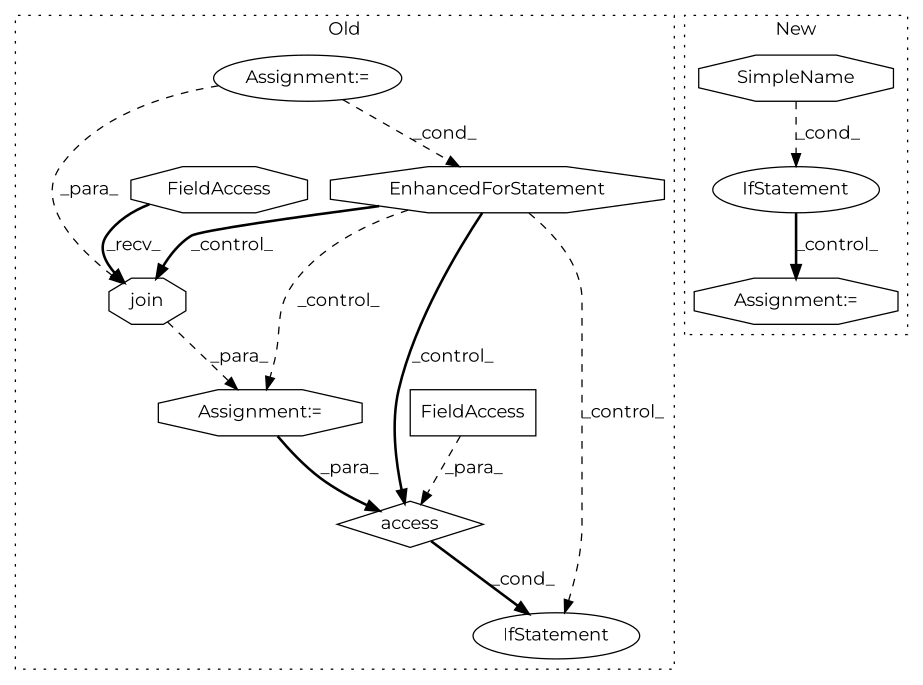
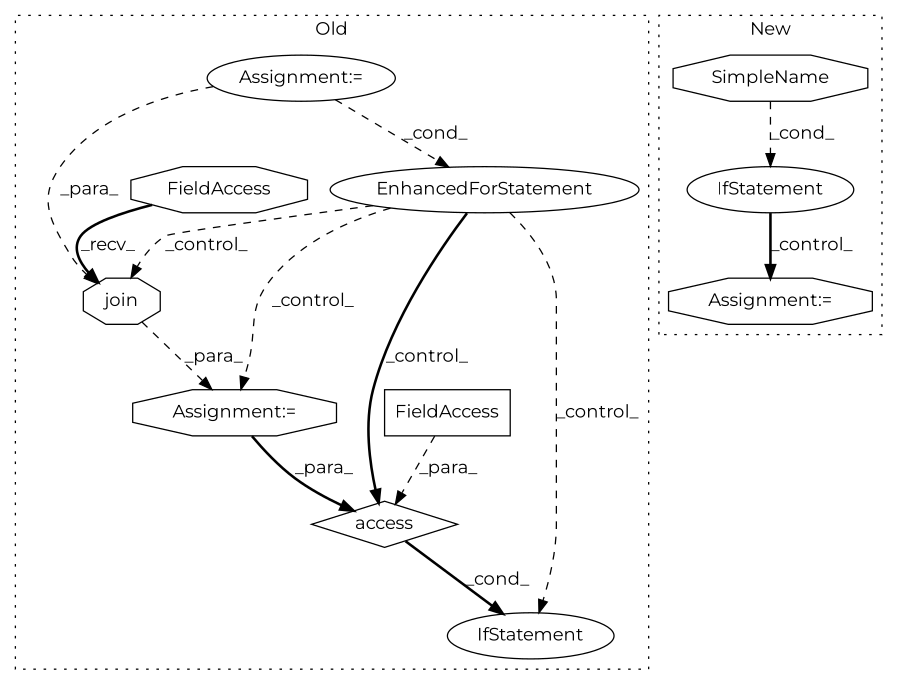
node "EnhancedForStatement": shape octagon -> ellipse
edge "EnhancedForStatement" -> "join": style bold -> dashed
